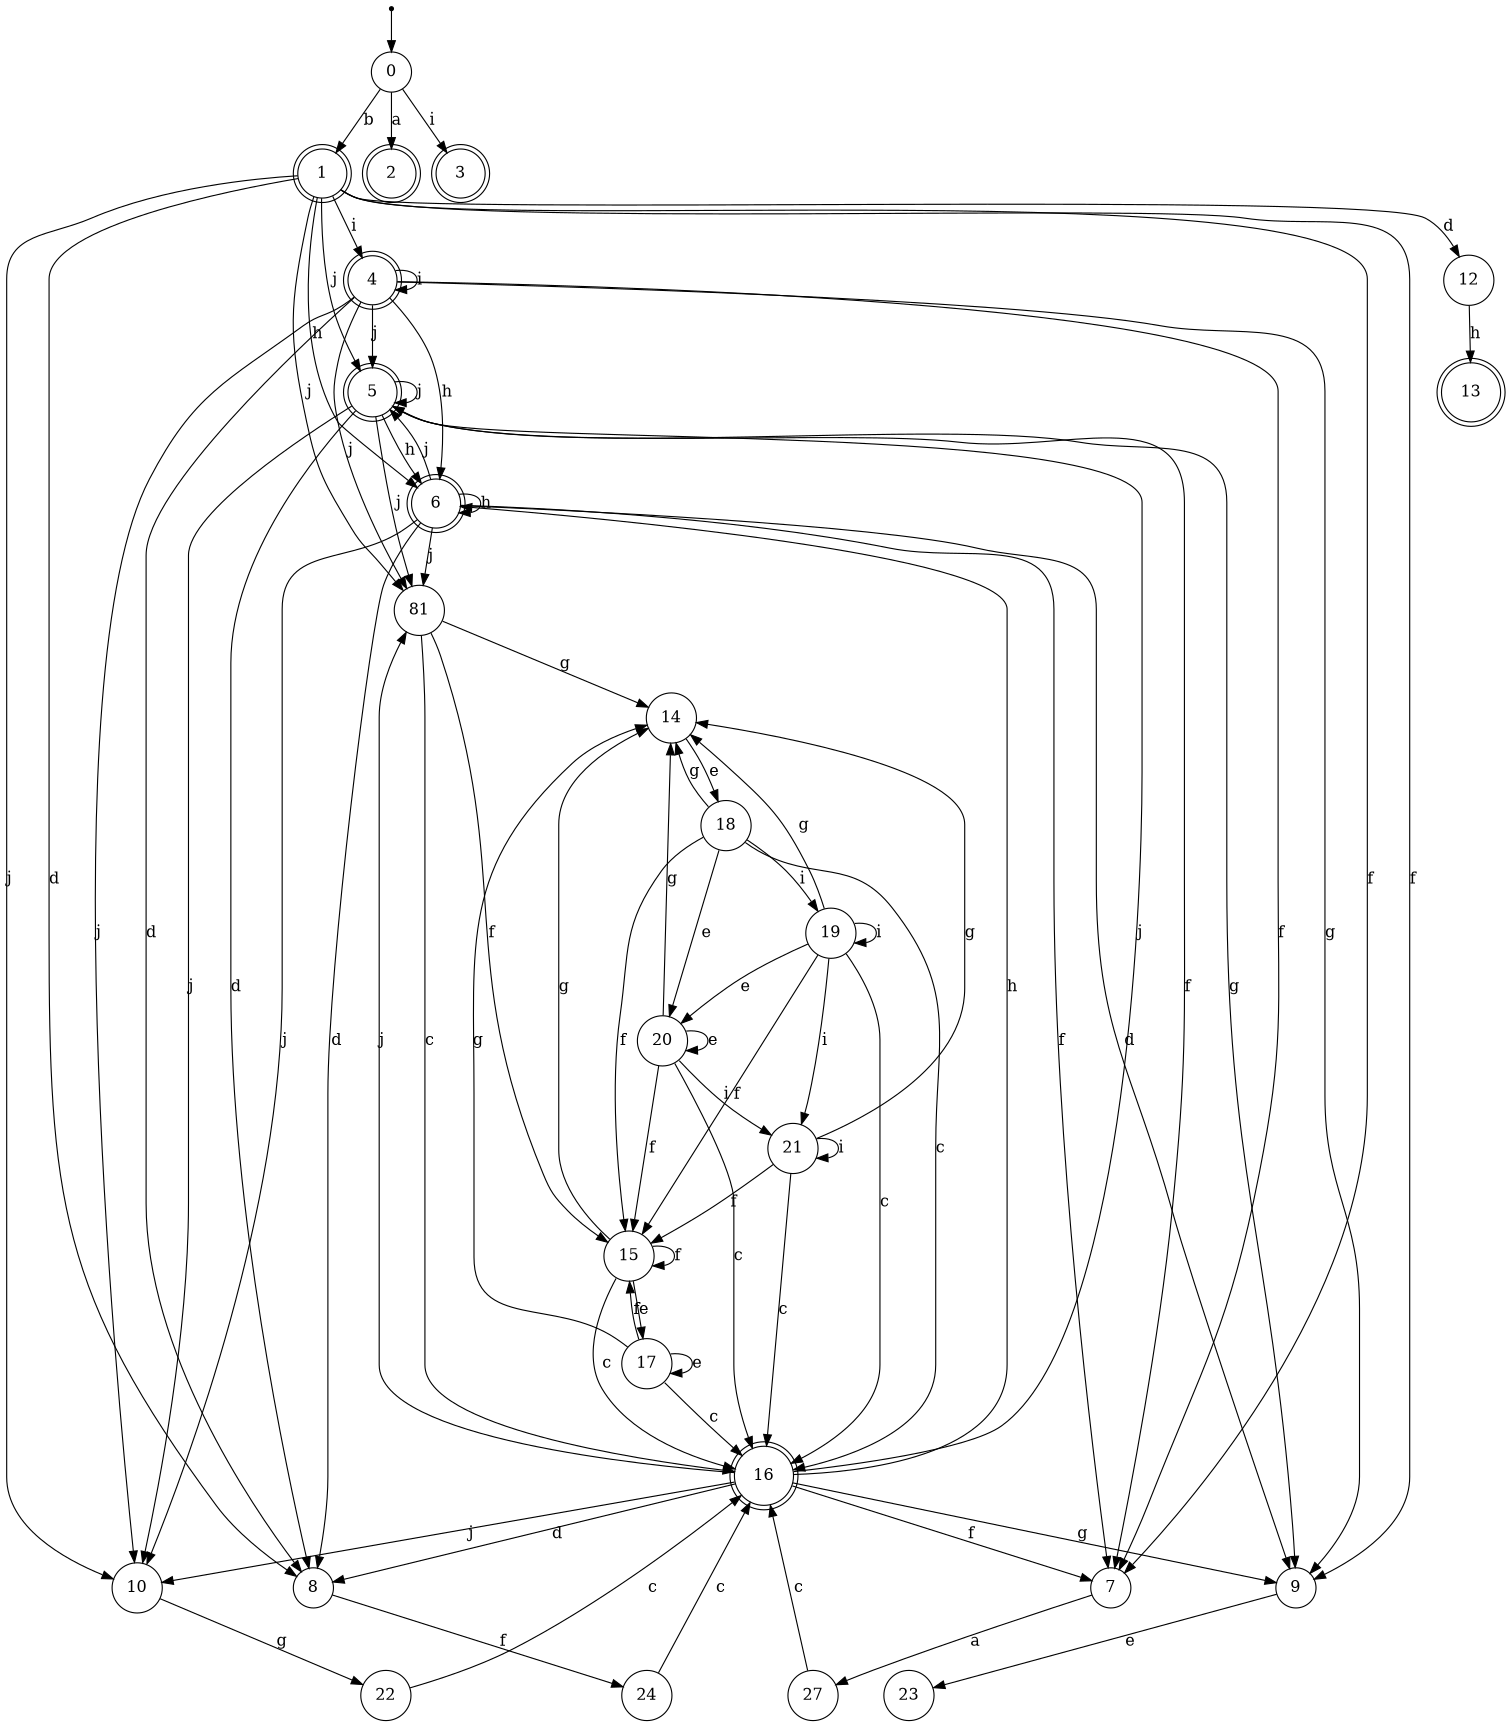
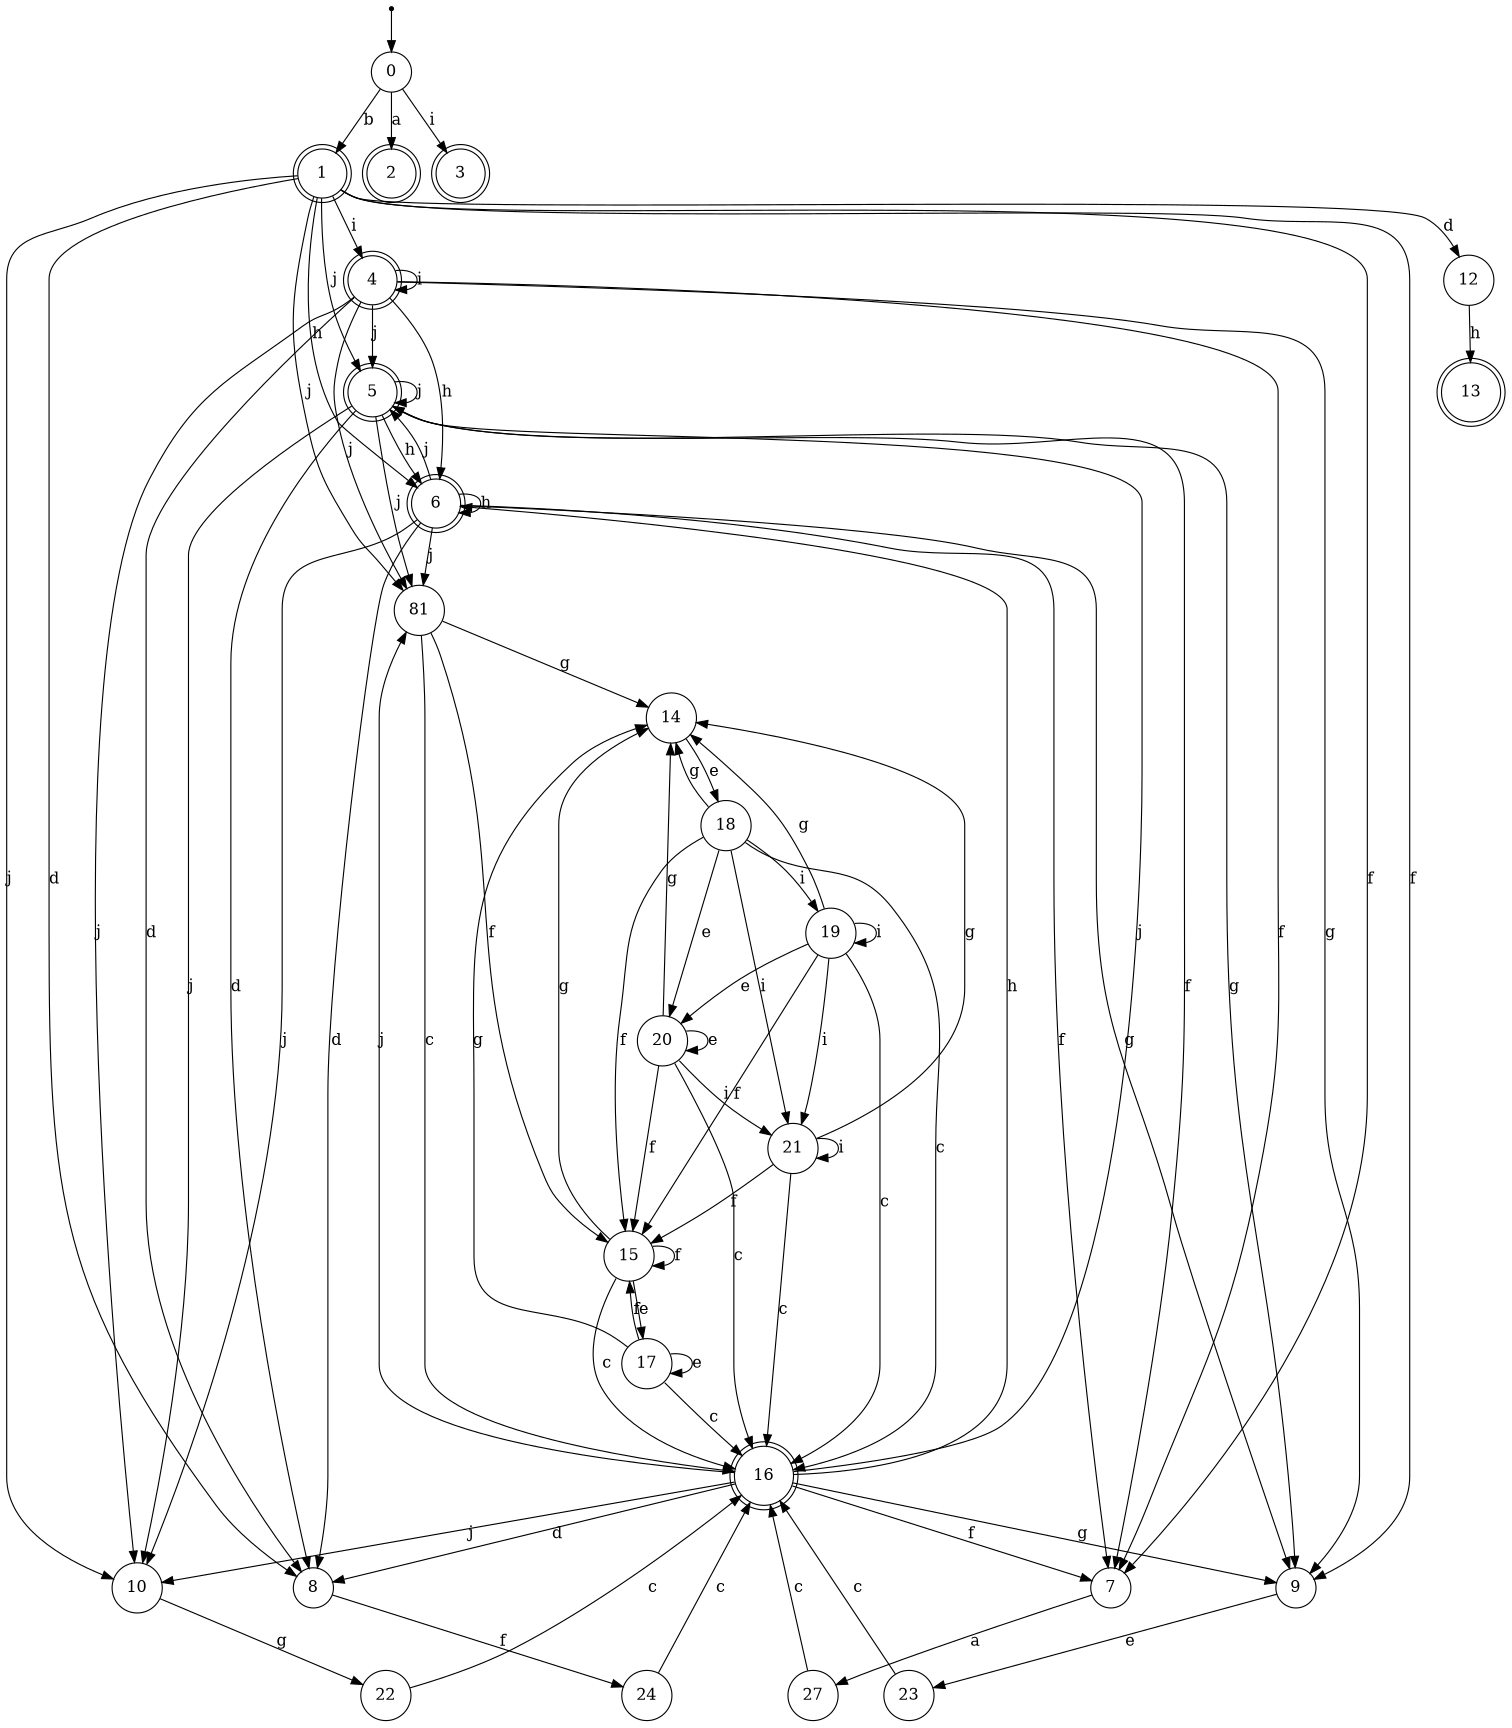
edge "18" -> "21": added, label "i"
edge "6" -> "9": label "d" -> "g"
edge "23" -> "16": added, label "c"
